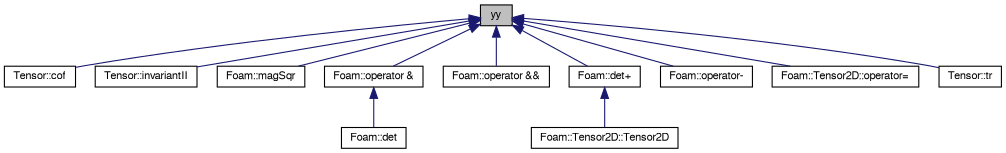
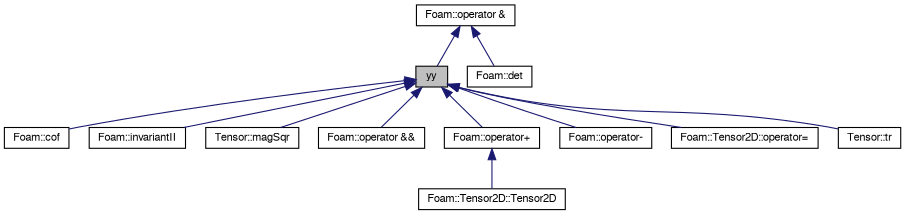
edge "Foam::operator &" -> "yy": reversed
node "Tensor::cof": label "Tensor::cof" -> "Foam::cof"
node "Tensor::invariantII": label "Tensor::invariantII" -> "Foam::invariantII"
node "Foam::magSqr": label "Foam::magSqr" -> "Tensor::magSqr"
node "Foam::det+": label "Foam::det+" -> "Foam::operator+"
